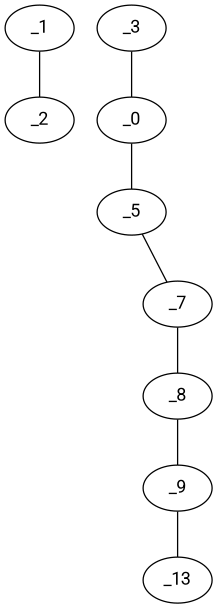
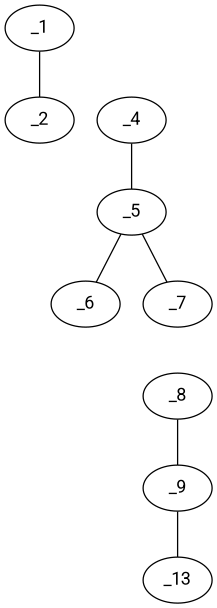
node "_3": removed
node "_0": label "_0" -> "_4"
node "_6": added
edge "_7" -- "_8": removed
